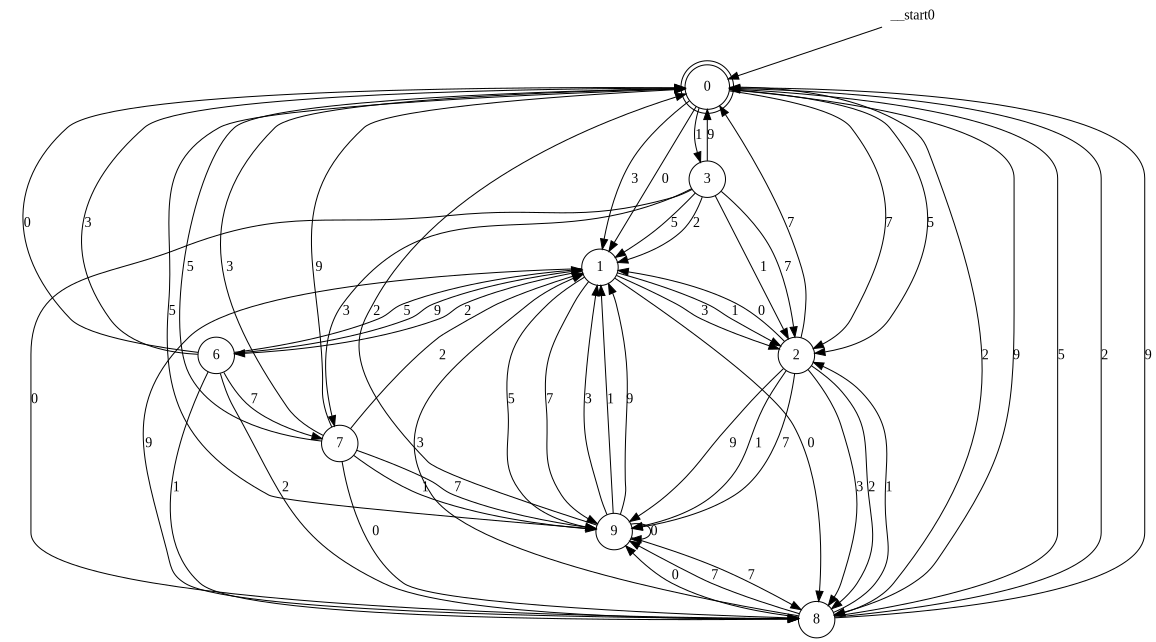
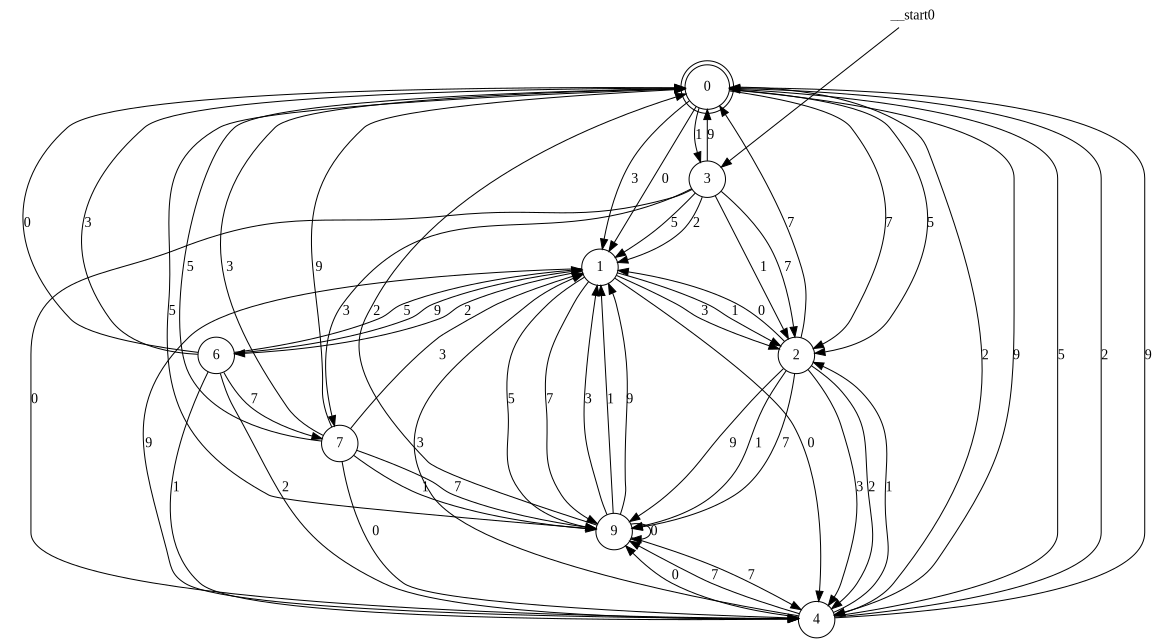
edge "__start0" -> "0": now "__start0" -> "3"
edge "7" -> "1": label "2" -> "3"
node "8": label "8" -> "4"
